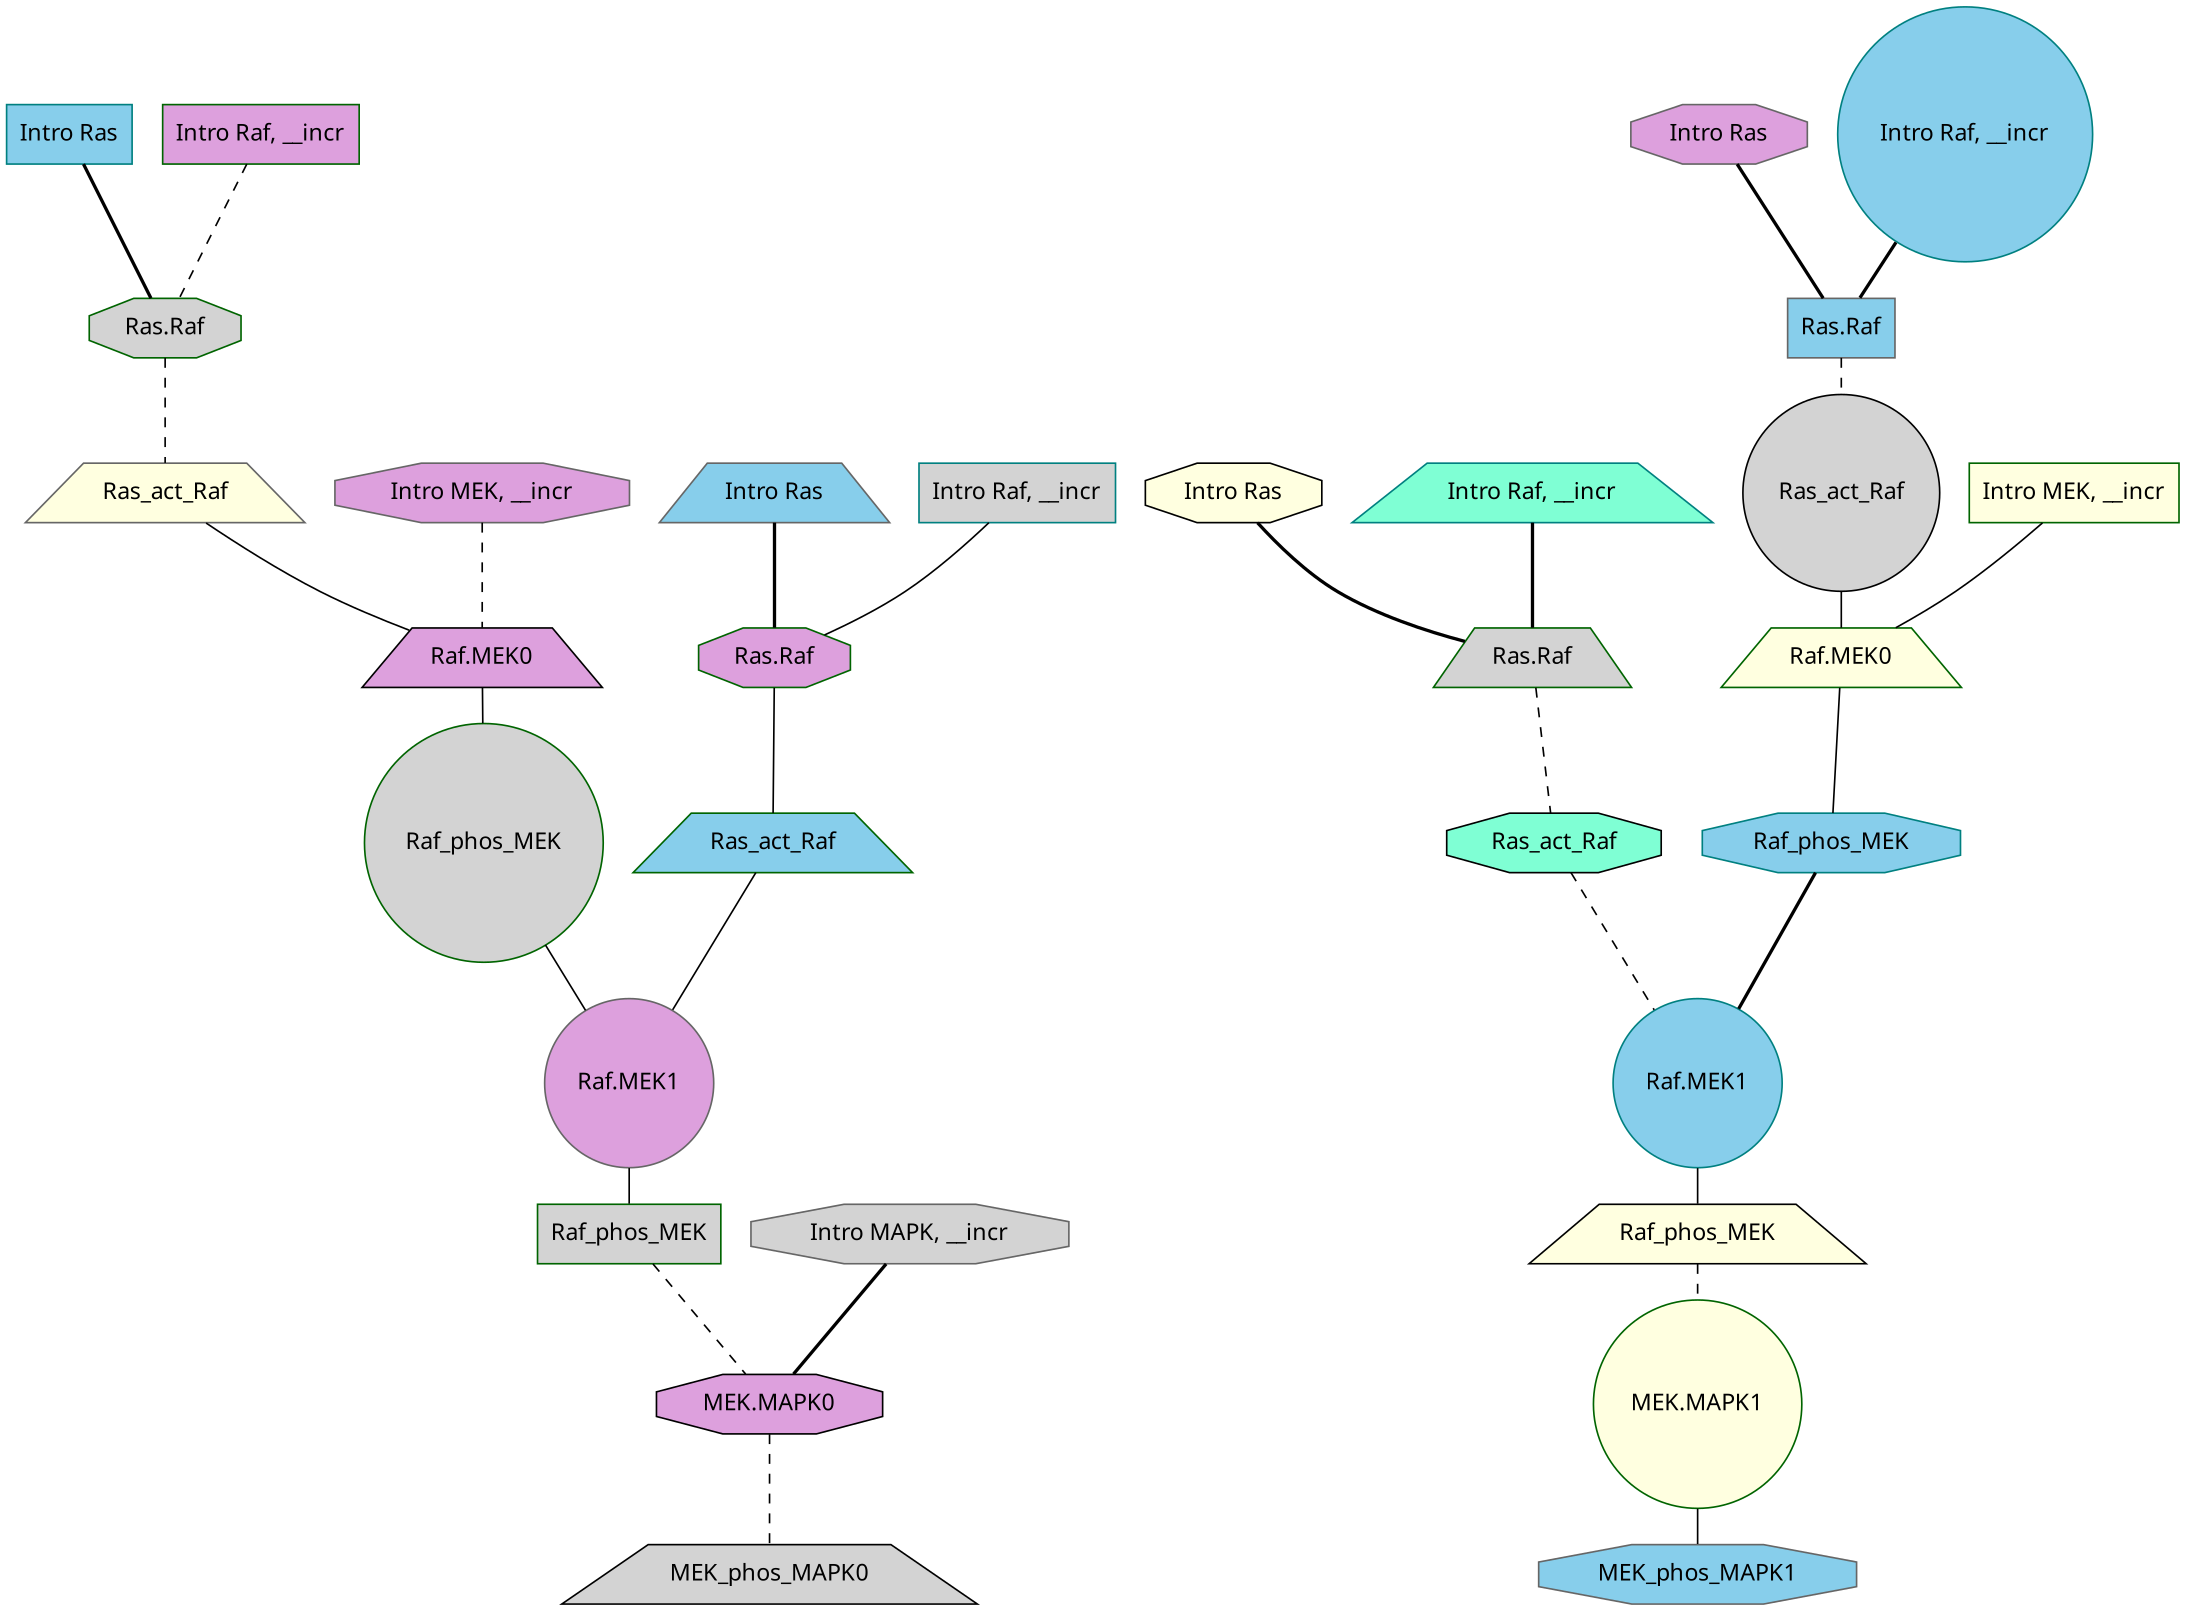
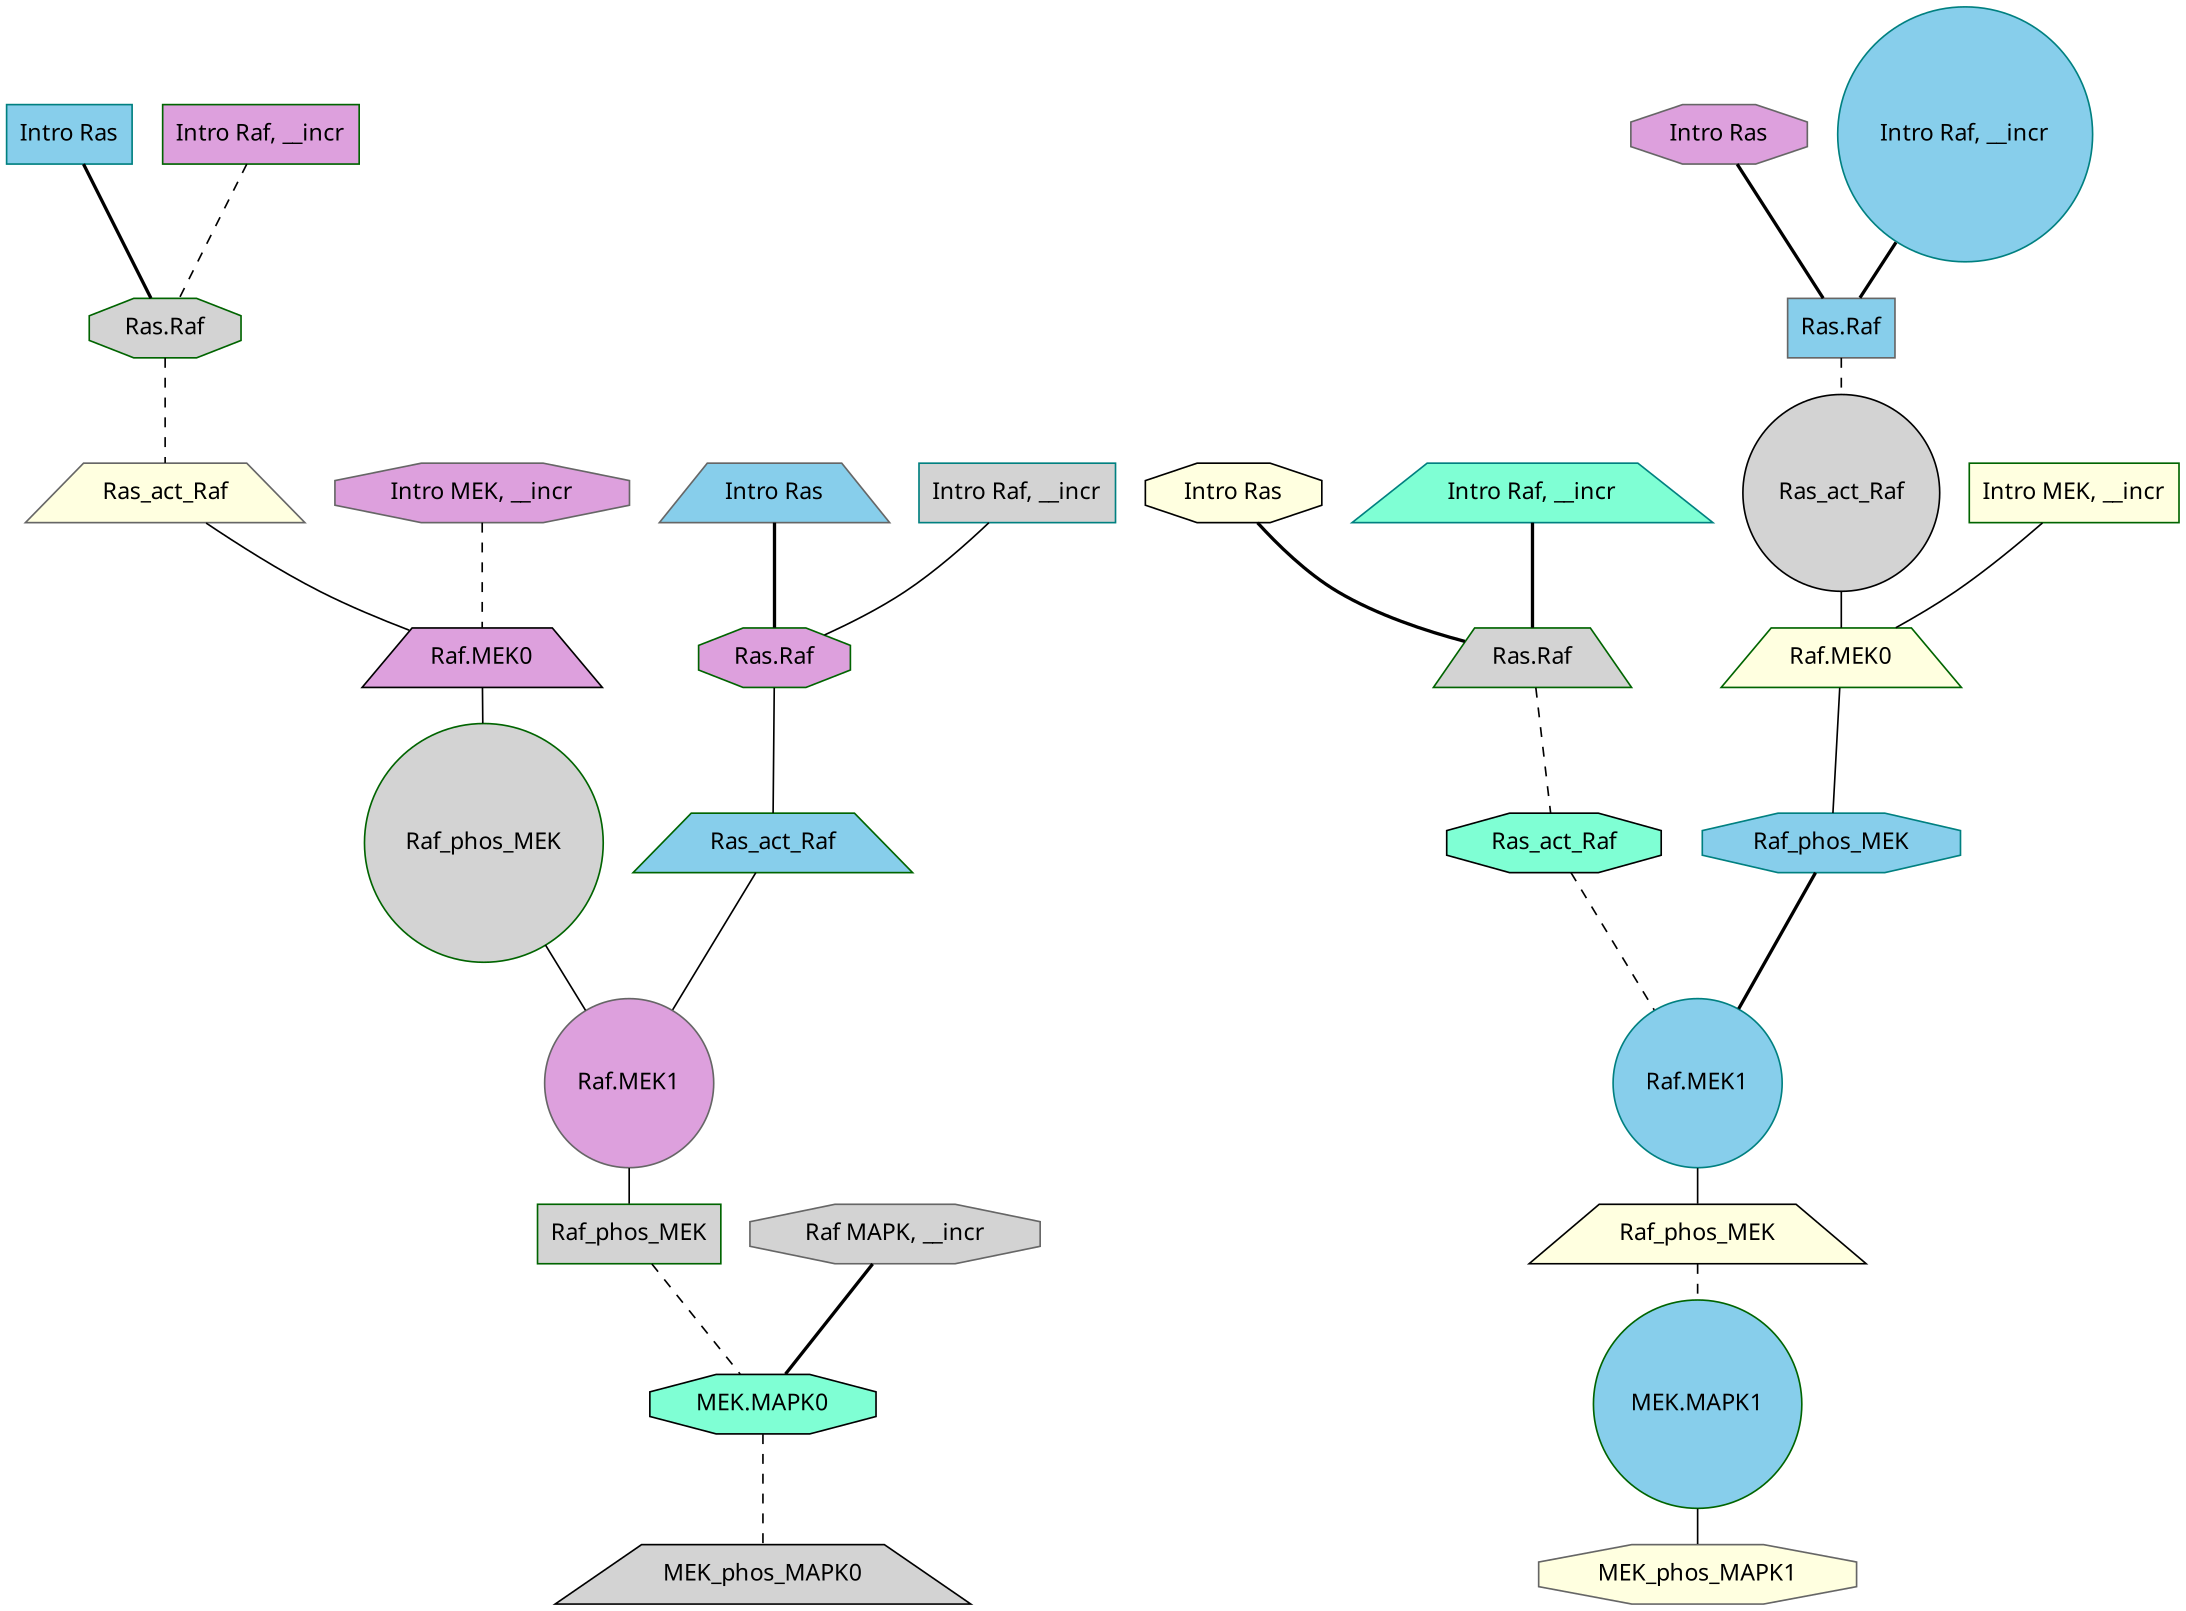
node "Intro MAPK, __incr": label "Intro MAPK, __incr" -> "Raf MAPK, __incr"
node "MEK.MAPK0": fillcolor plum -> aquamarine
node "MEK.MAPK1": fillcolor lightyellow -> skyblue
node "MEK_phos_MAPK1": fillcolor skyblue -> lightyellow
